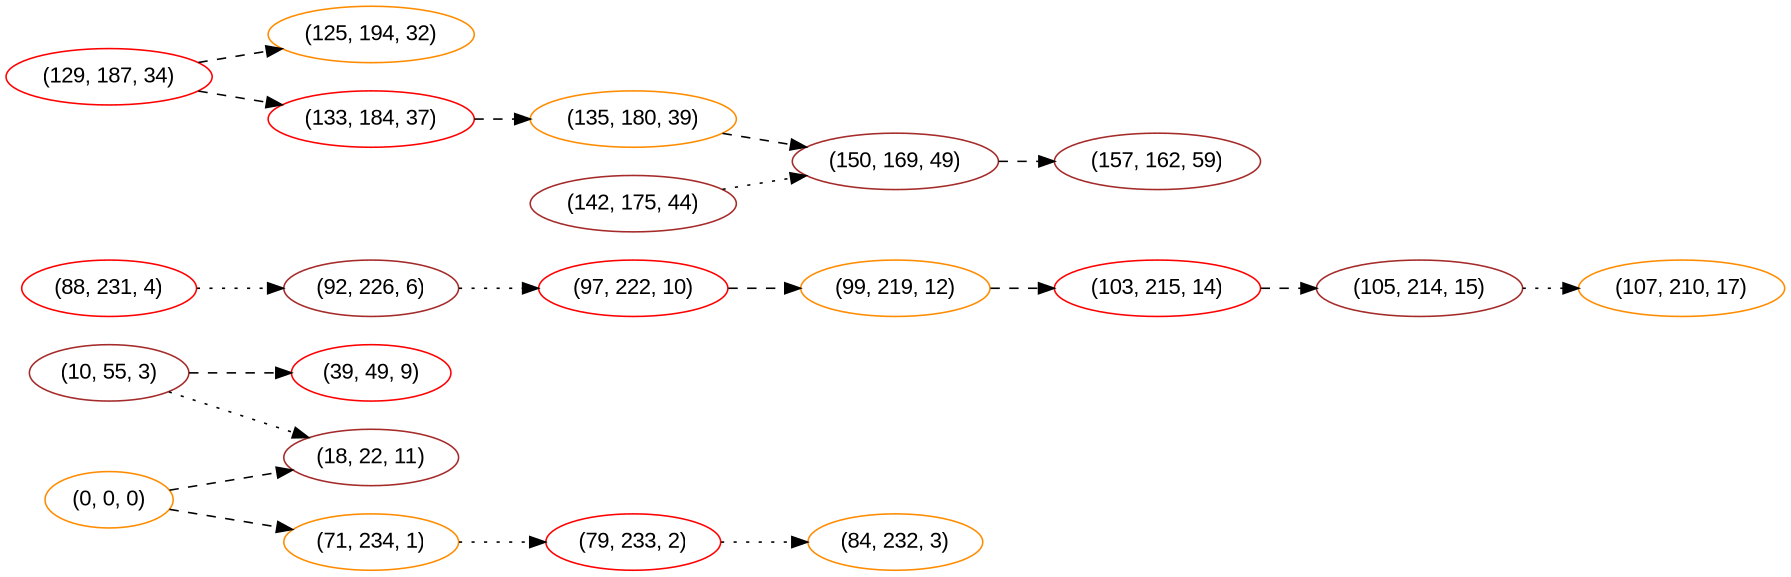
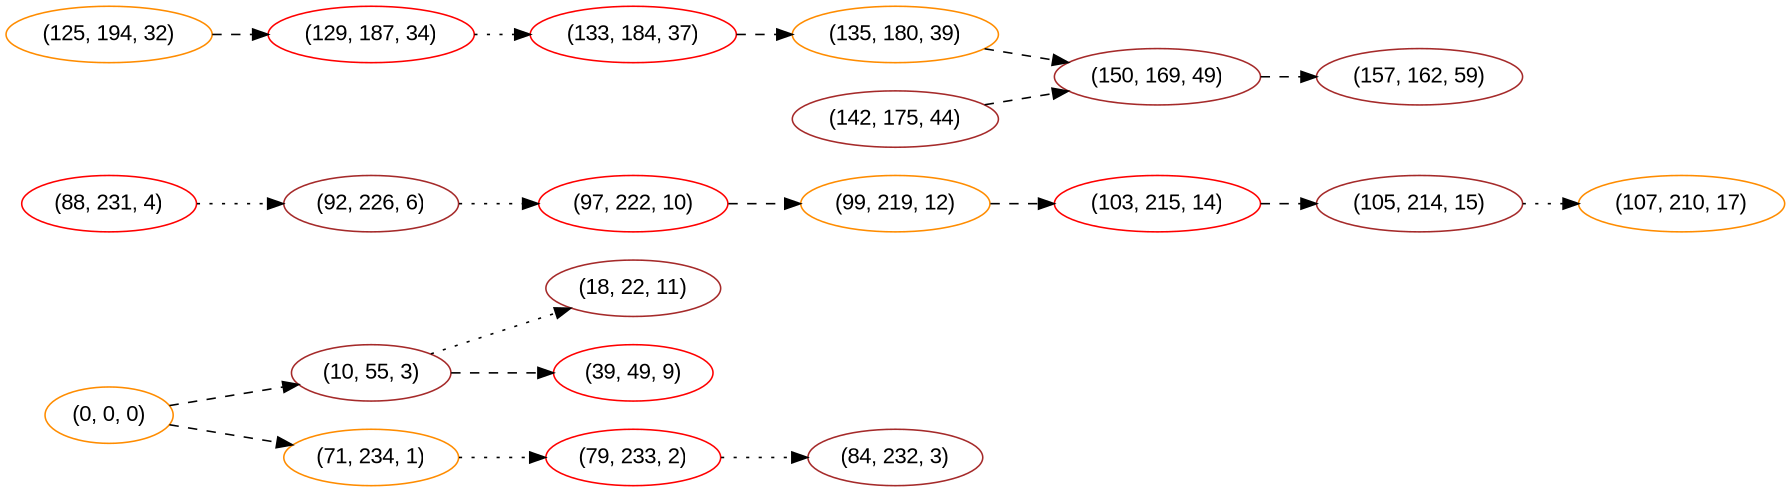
edge "(129, 187, 34)" -> "(125, 194, 32)": reversed
edge "(129, 187, 34)" -> "(133, 184, 37)": style dashed -> dotted
edge "(142, 175, 44)" -> "(150, 169, 49)": style dotted -> dashed
edge "(0, 0, 0)" -> "(18, 22, 11)": now "(0, 0, 0)" -> "(10, 55, 3)"
node "(84, 232, 3)": color darkorange -> brown
